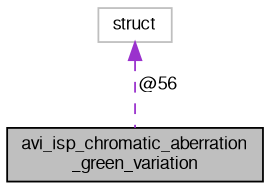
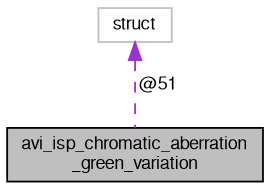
edge "avi_isp_chromatic_aberration _green_variation" -> "struct": label " @56" -> " @51"
